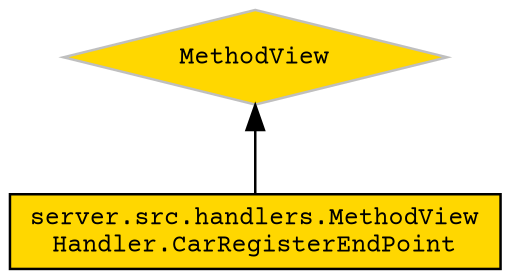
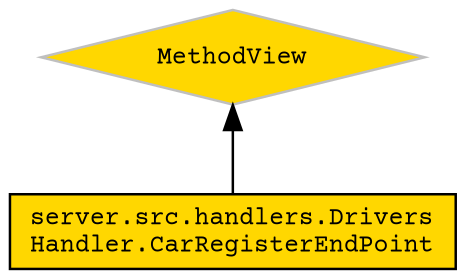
node "server.src.handlers.MethodView Handler.CarRegisterEndPoint": label "server.src.handlers.MethodView Handler.CarRegisterEndPoint" -> "server.src.handlers.Drivers Handler.CarRegisterEndPoint"
